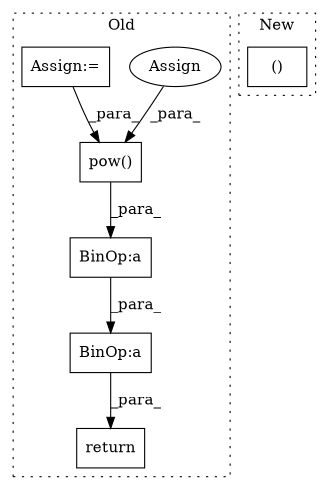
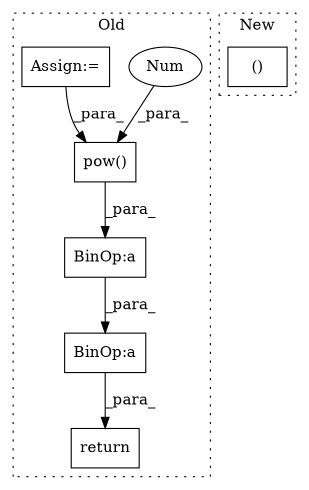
node "Assign": label "Assign" -> "Num"
